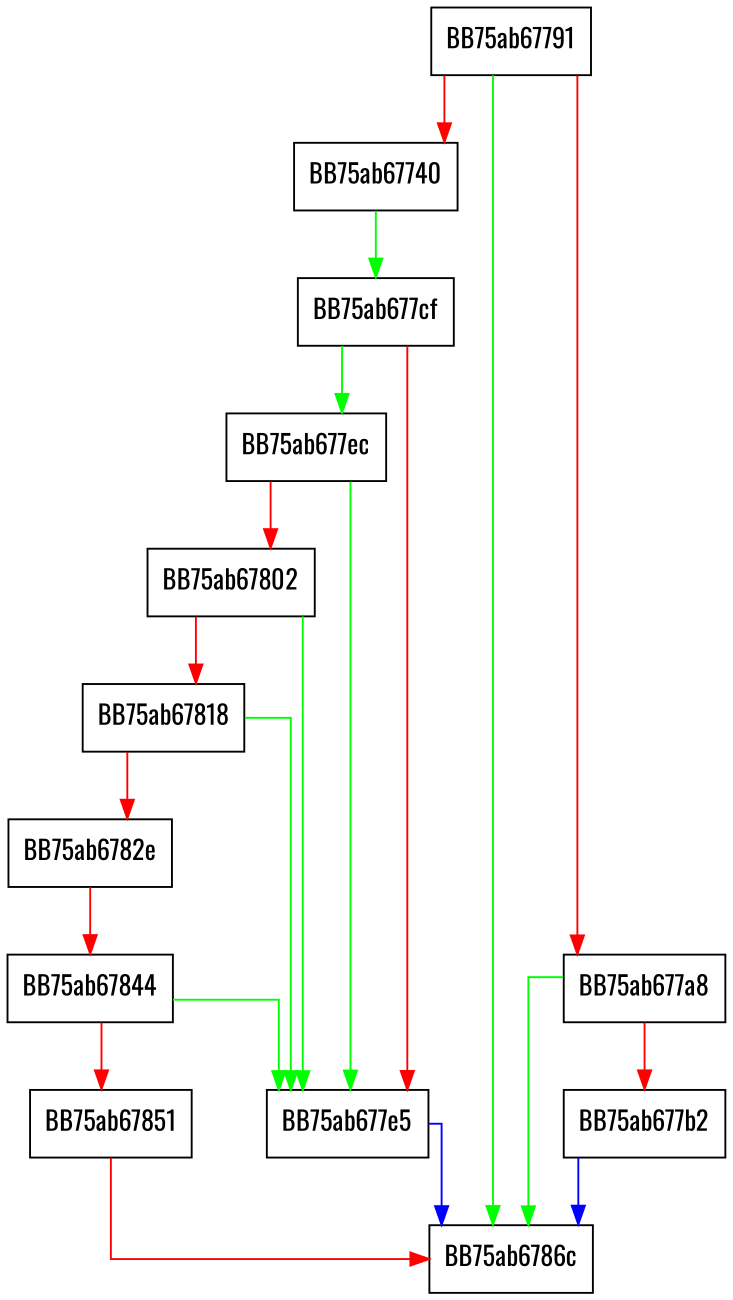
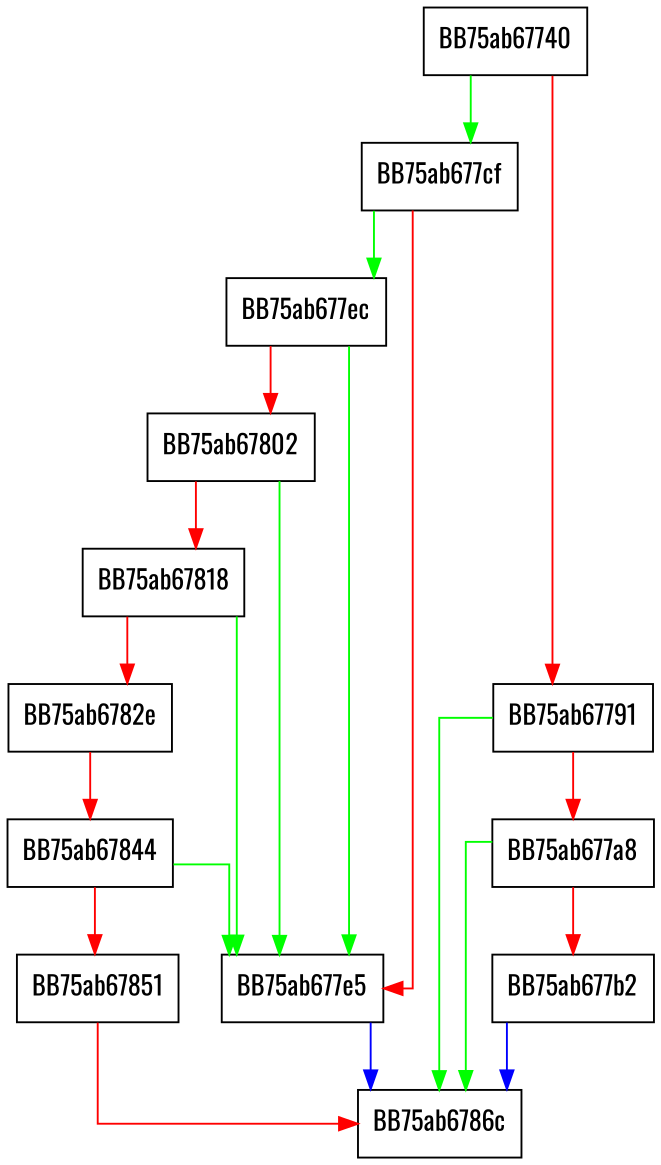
edge "BB75ab67791" -> "BB75ab67740": reversed
